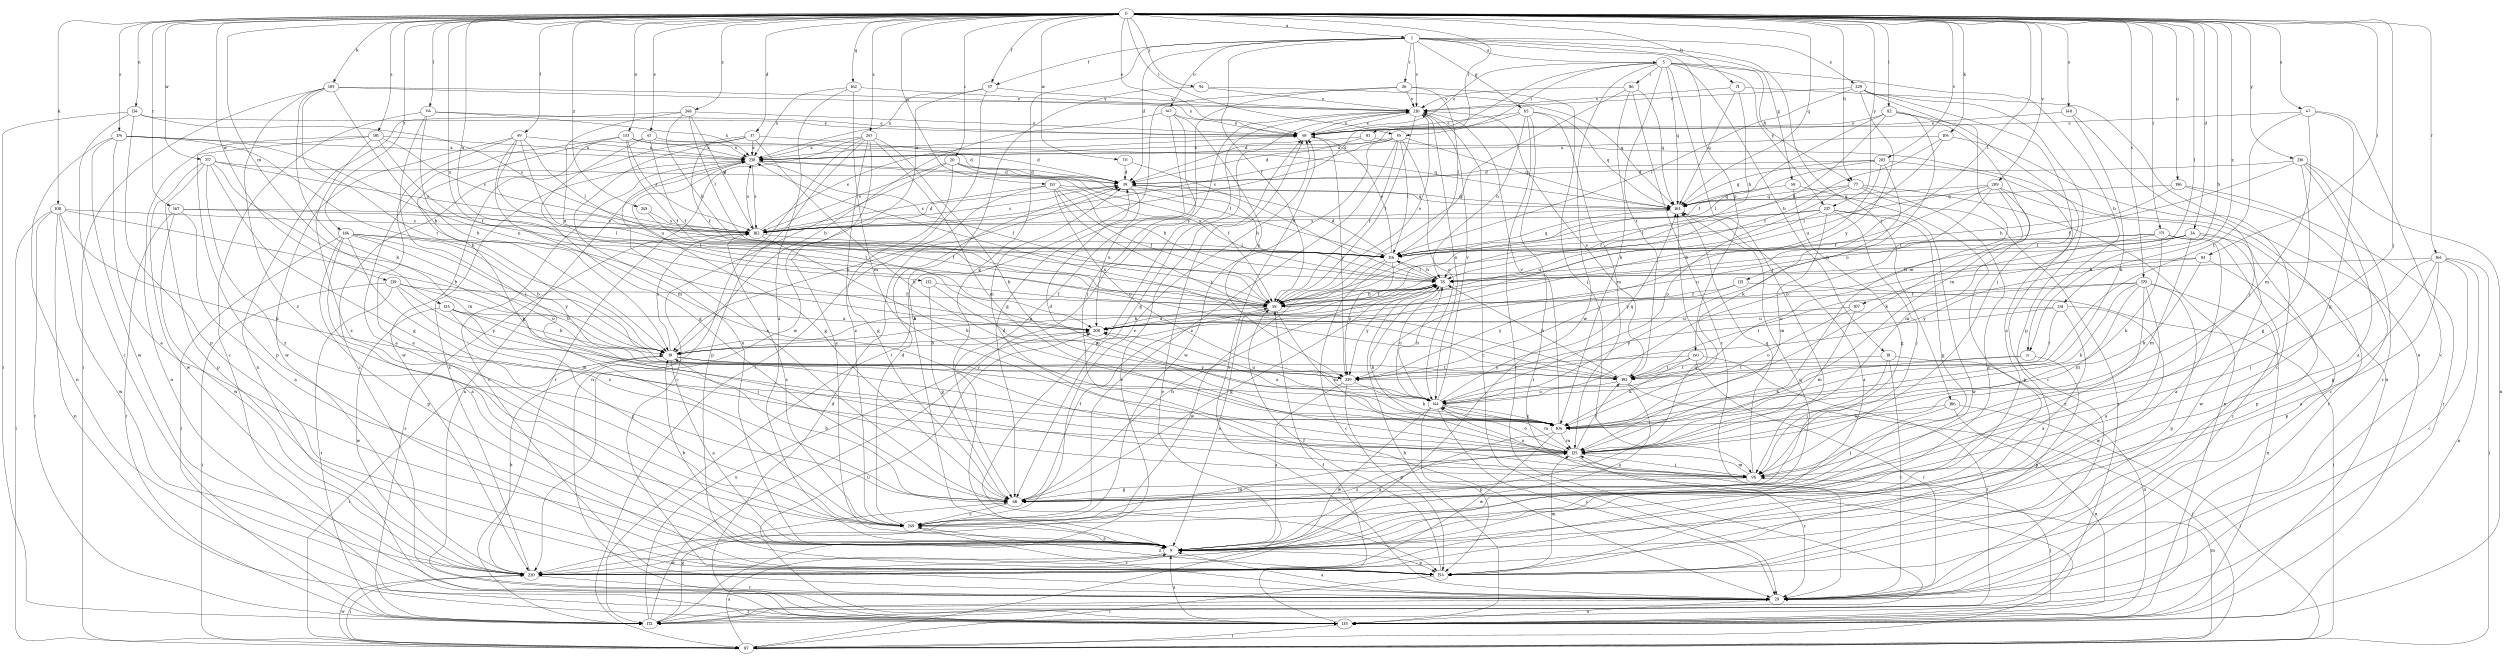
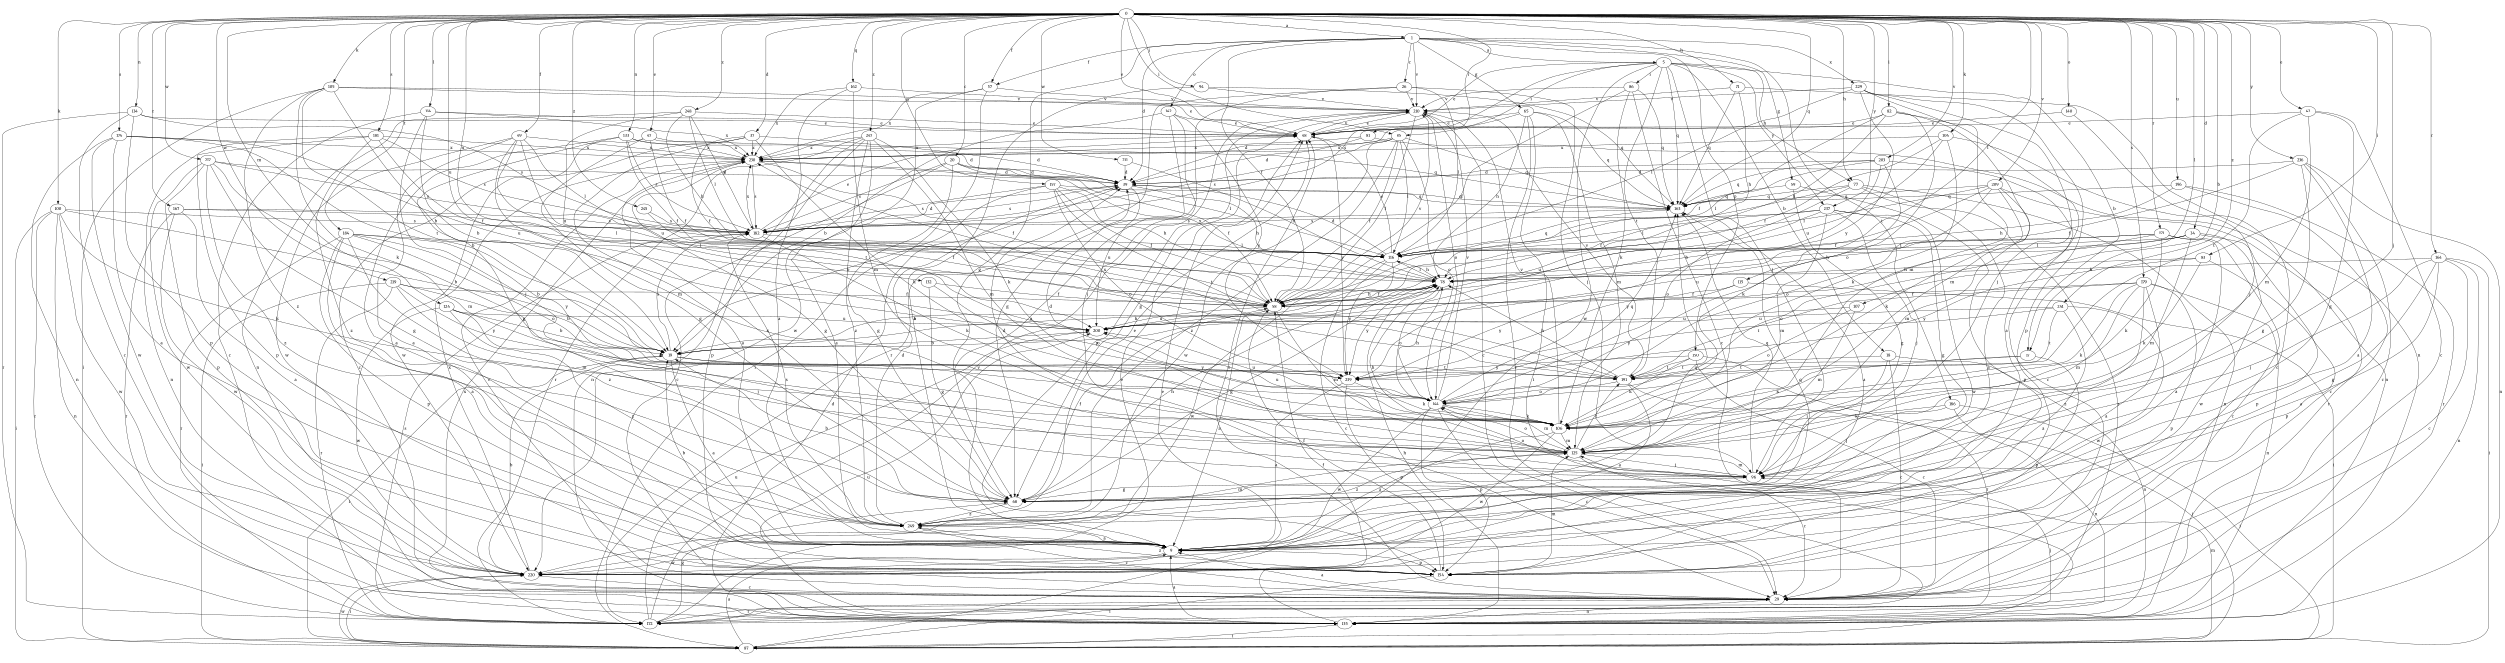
edge "140" -> "106": now "104" -> "106"
edge "186" -> "68": now "186" -> "96"
